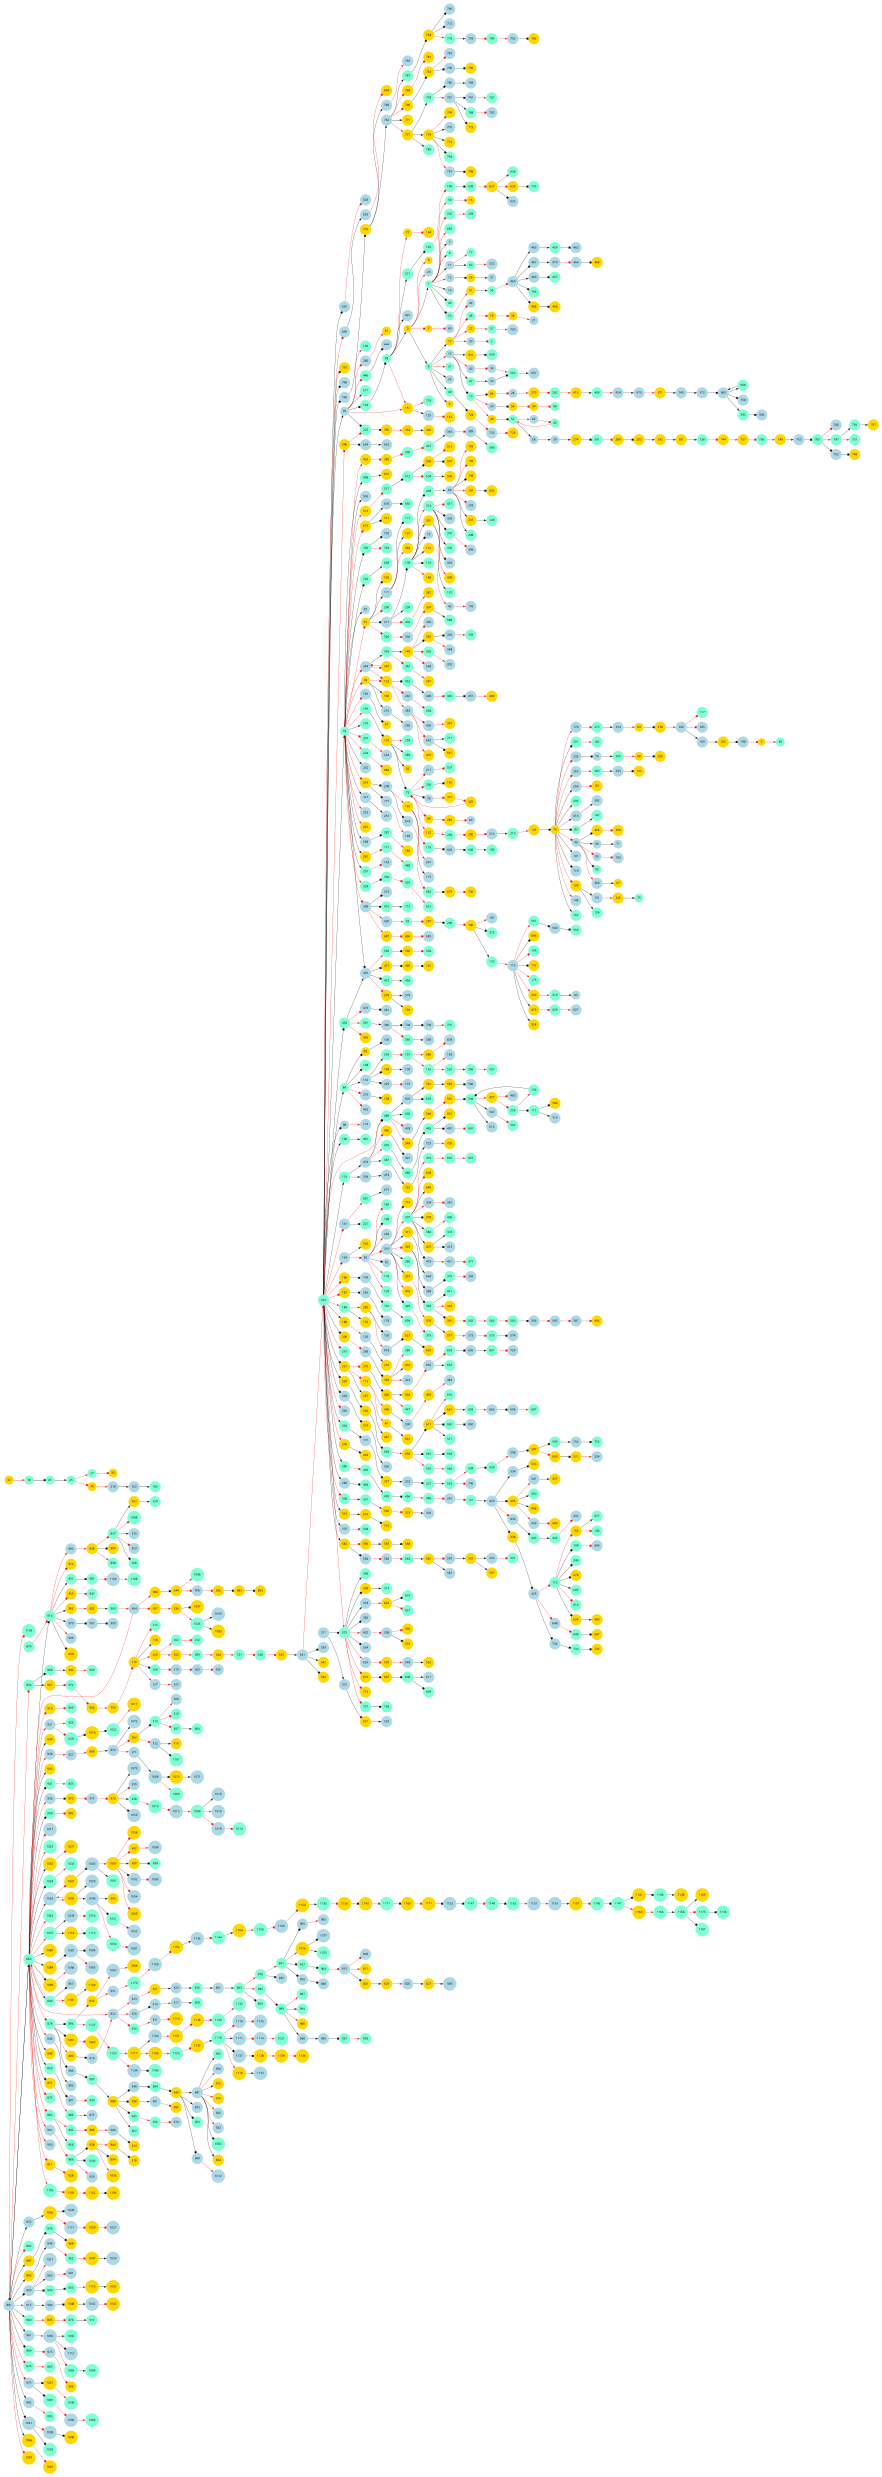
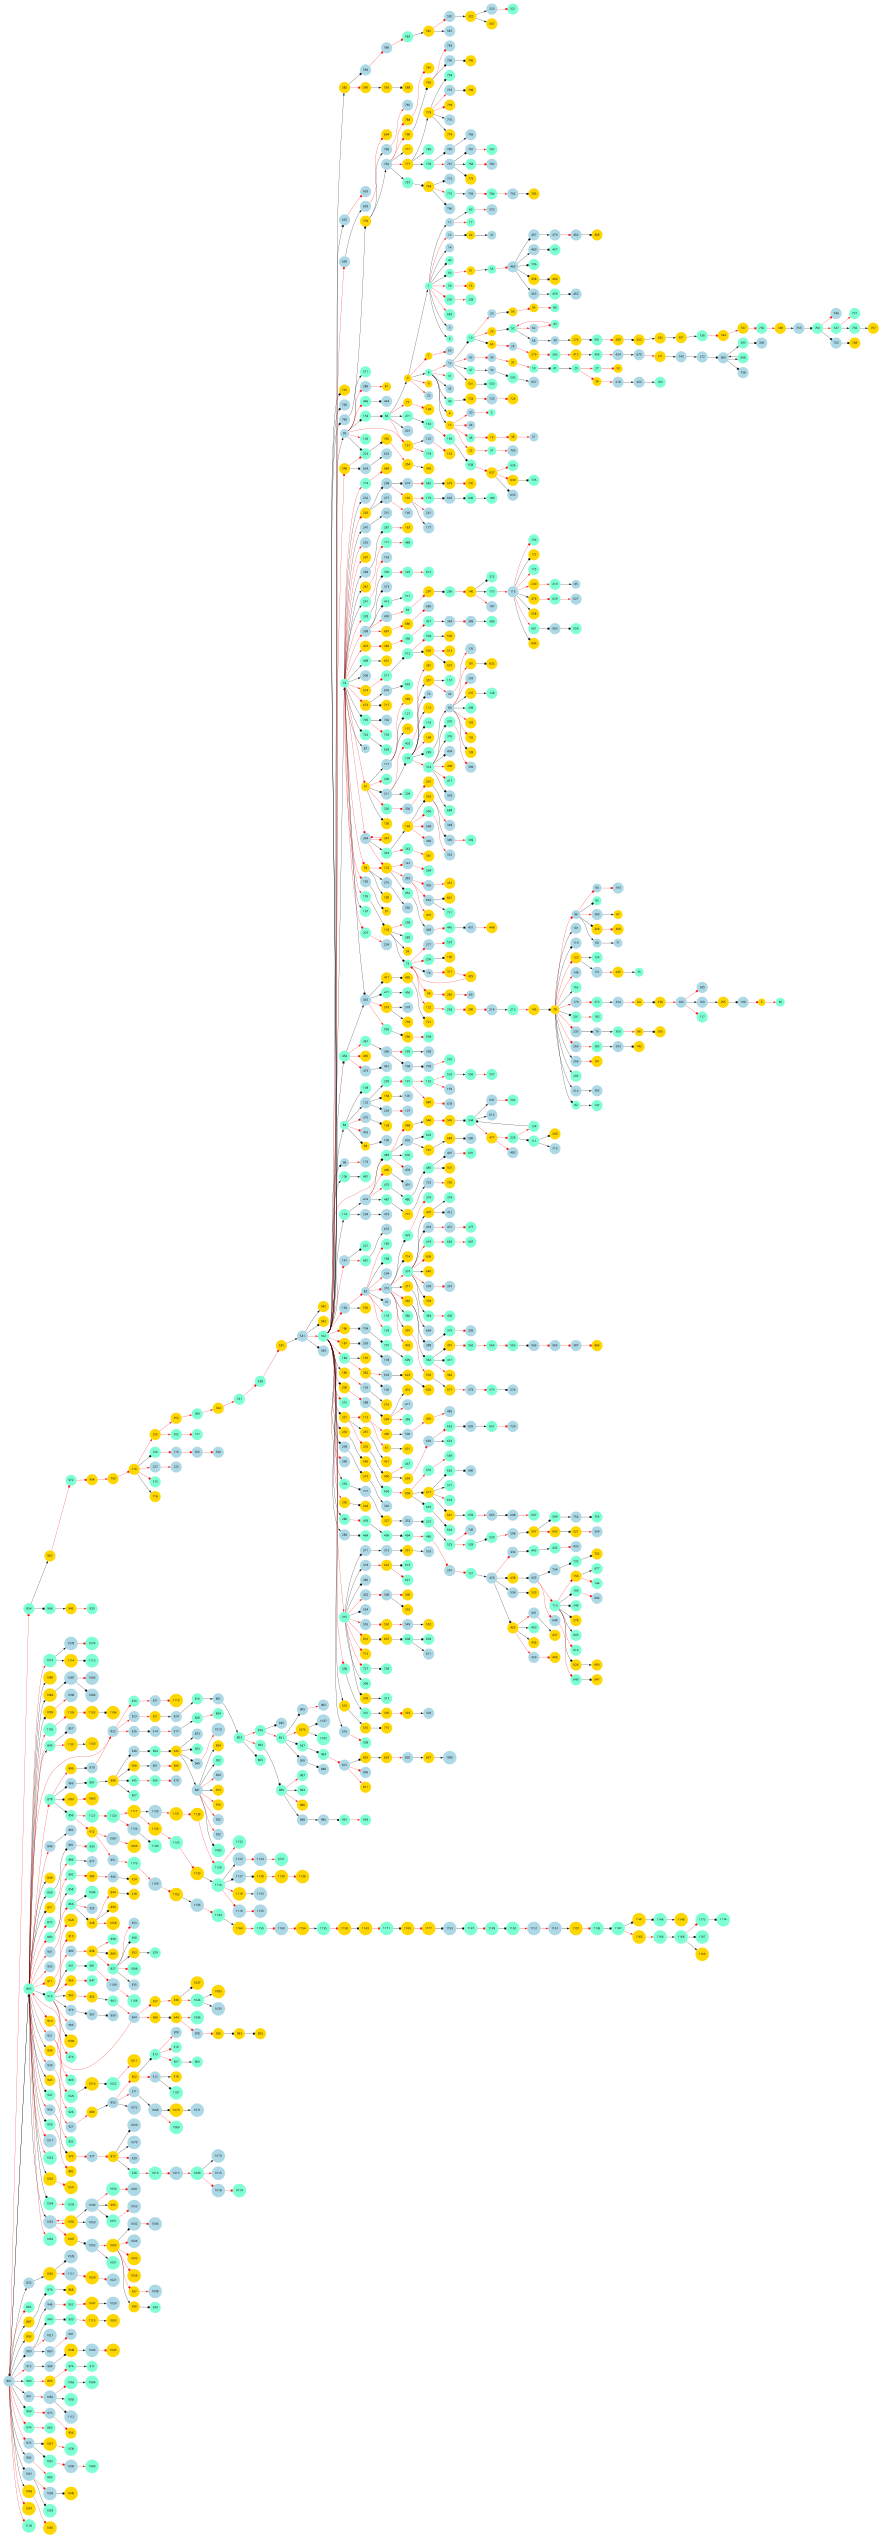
edge "34" -> "503": now "34" -> "32"
edge "879" -> "914": reversed
edge "311" -> "315": reversed
node "804": added
